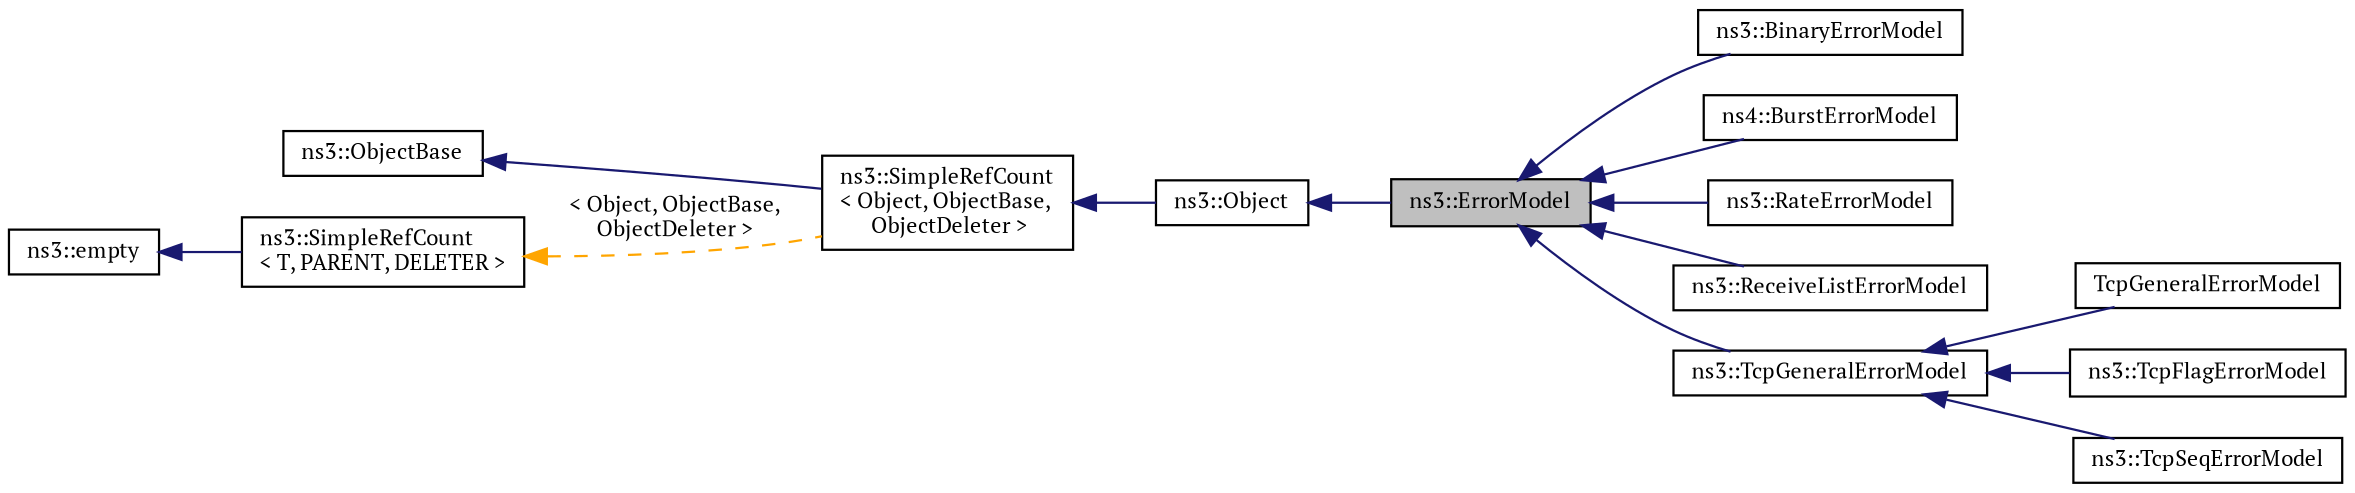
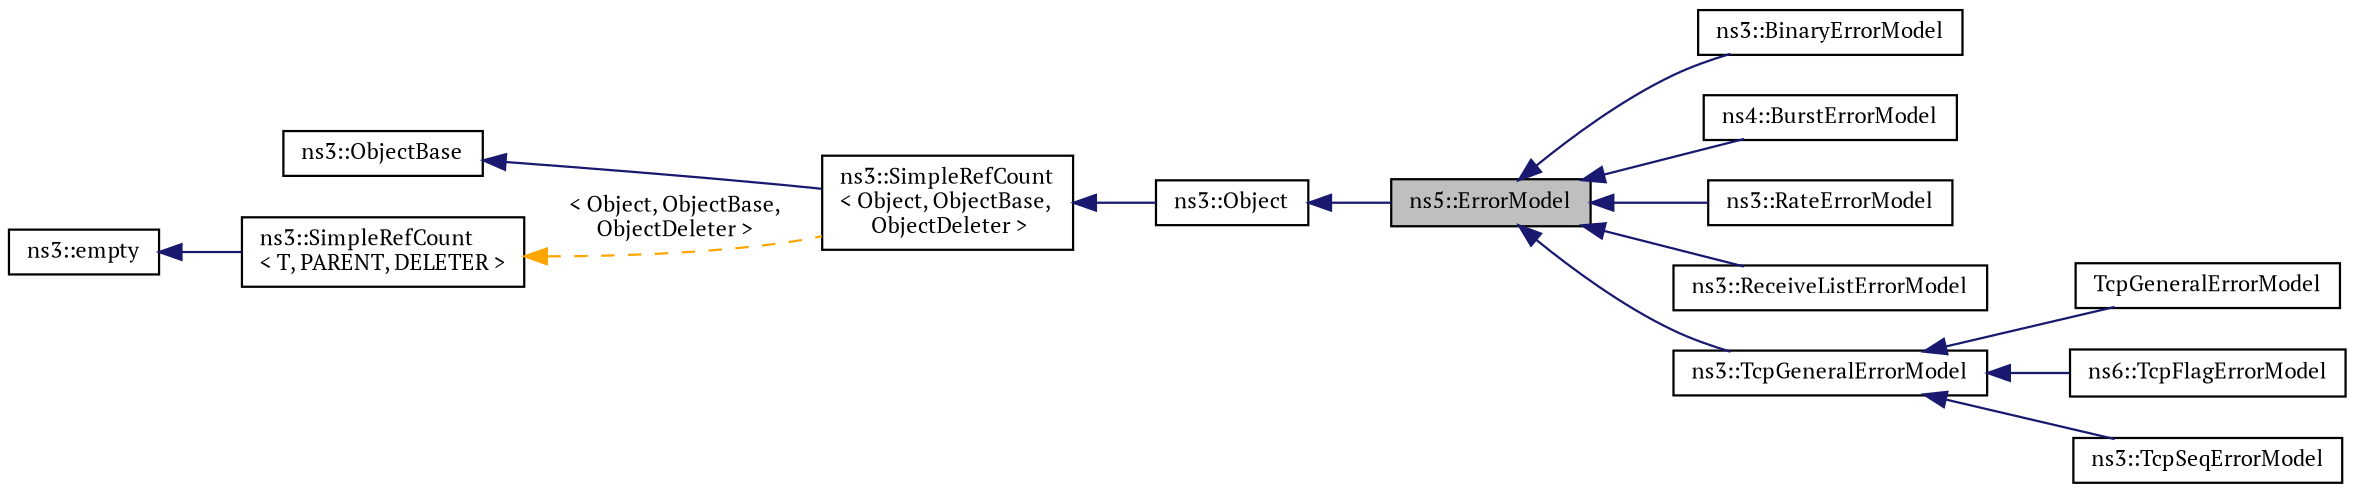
node "ns3::ErrorModel": label "ns3::ErrorModel" -> "ns5::ErrorModel"
node "ns3::TcpFlagErrorModel": label "ns3::TcpFlagErrorModel" -> "ns6::TcpFlagErrorModel"
